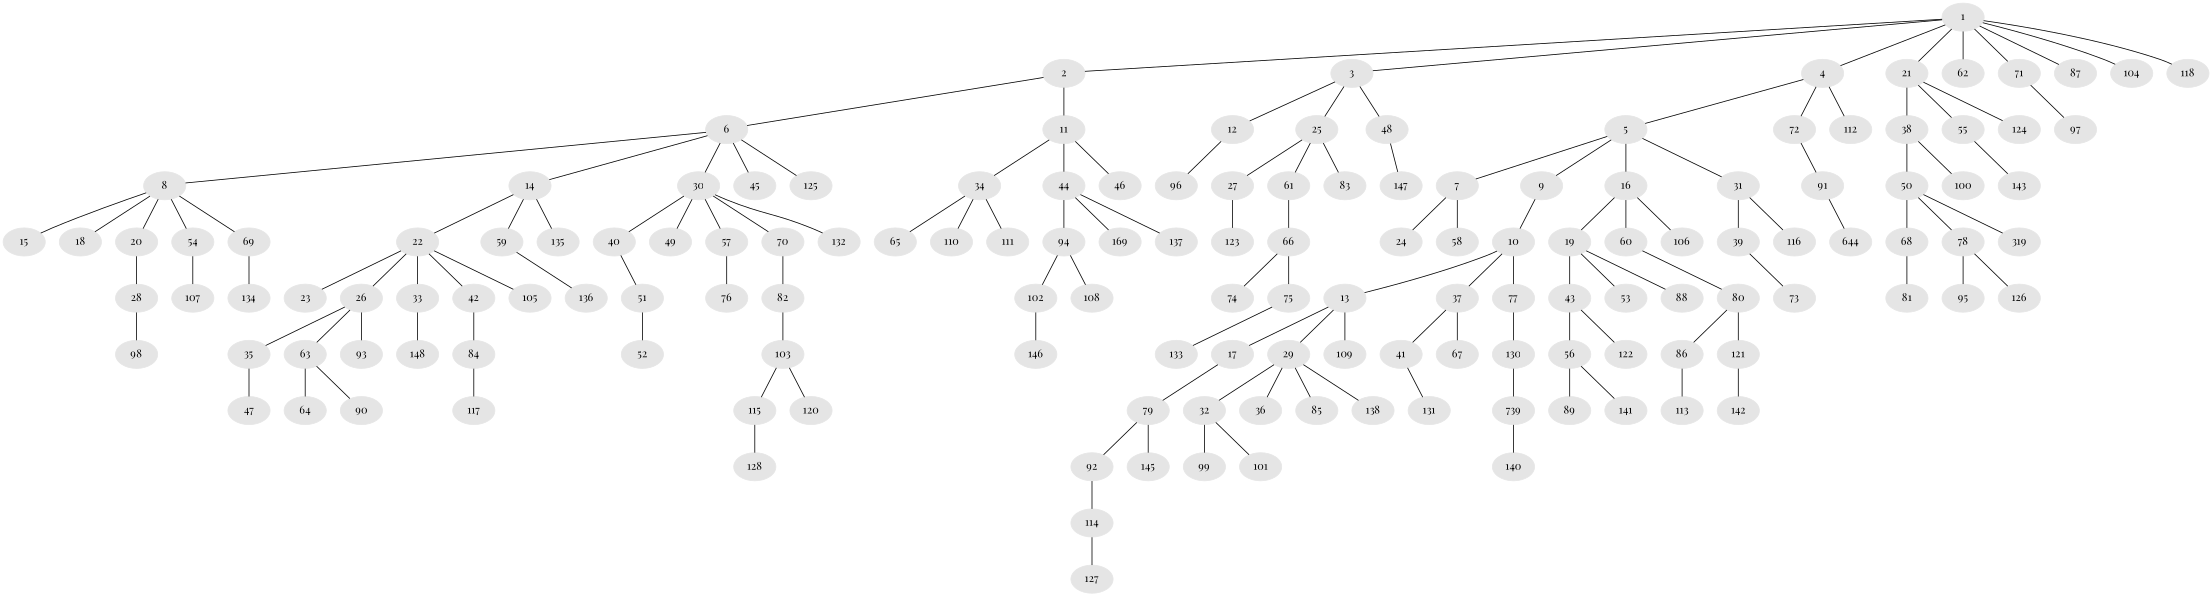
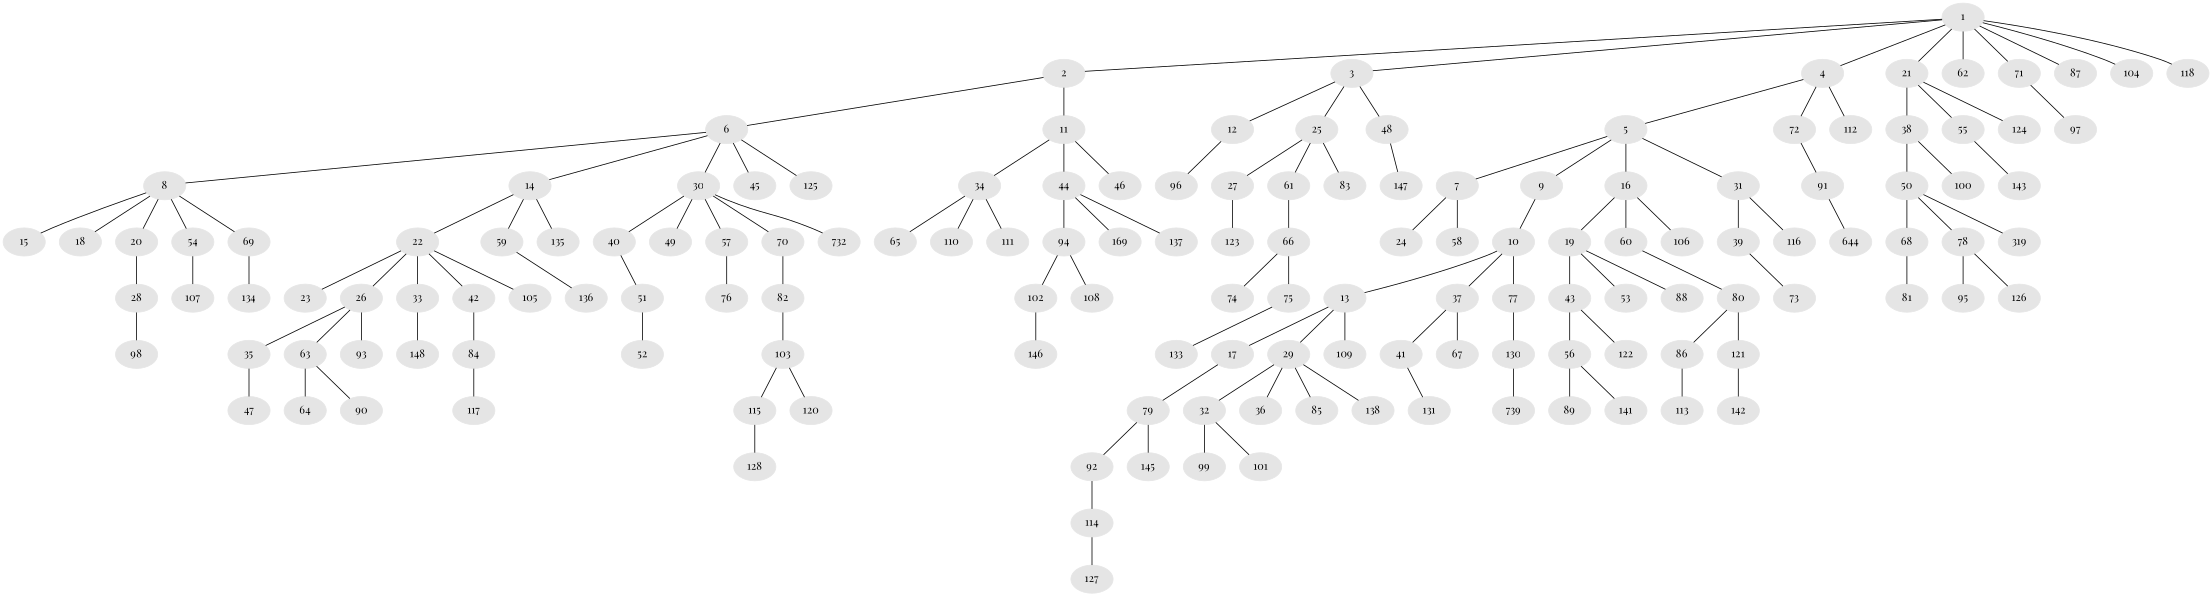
node "132": label "132" -> "732"
node "140": removed
